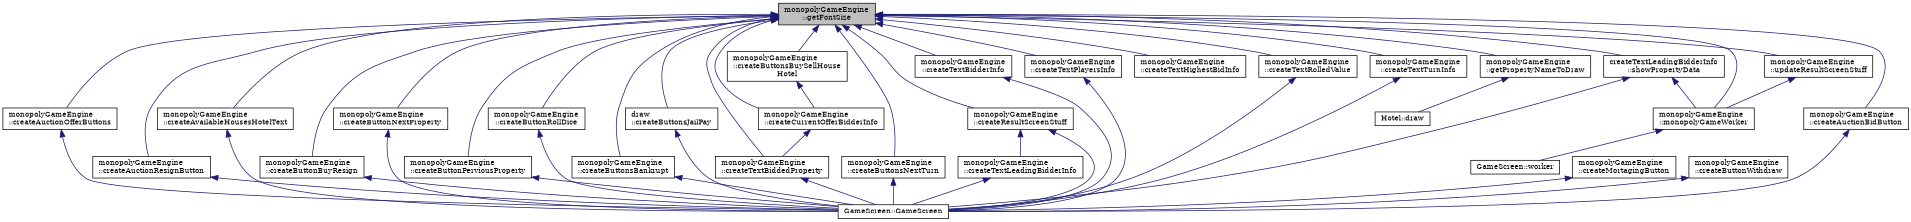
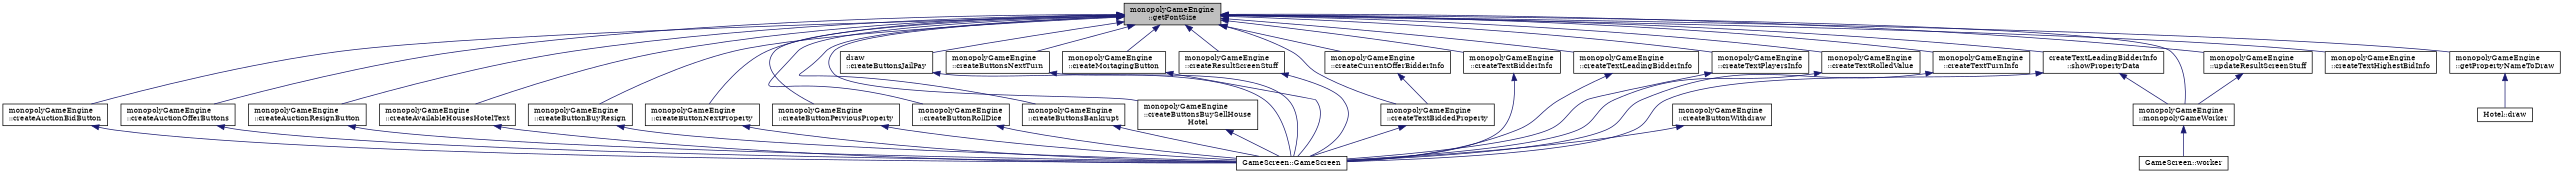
edge "monopolyGameEngine ::createMortagingButton" -> "monopolyGameEngine ::getFontSize": added
edge "monopolyGameEngine ::createCurrentOfferBidderInfo" -> "monopolyGameEngine ::createButtonsBuySellHouse Hotel": now "GameScreen::GameScreen" -> "monopolyGameEngine ::createButtonsBuySellHouse Hotel"
edge "monopolyGameEngine ::createTextLeadingBidderInfo" -> "monopolyGameEngine ::createResultScreenStuff": now "monopolyGameEngine ::createTextLeadingBidderInfo" -> "monopolyGameEngine ::getFontSize"
